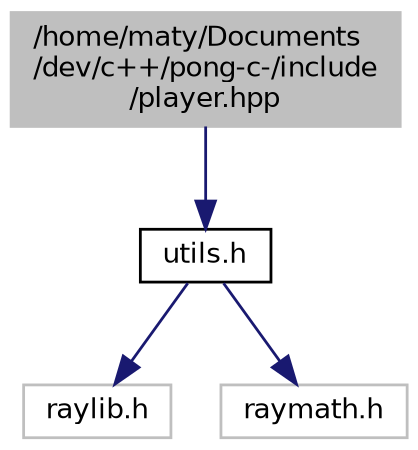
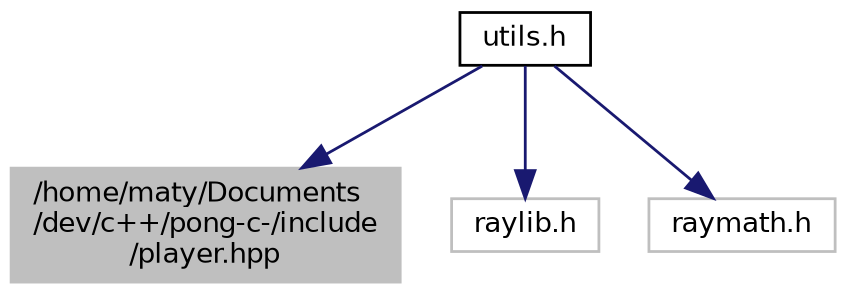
edge "/home/maty/Documents /dev/c++/pong-c-/include /player.hpp" -> "utils.h": reversed
